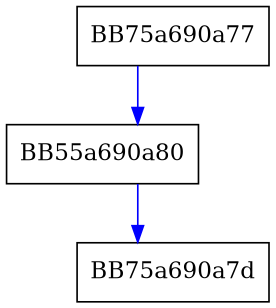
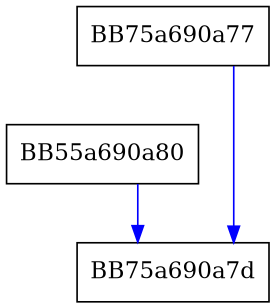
edge "BB75a690a77" -> "BB55a690a80": now "BB75a690a77" -> "BB75a690a7d"
